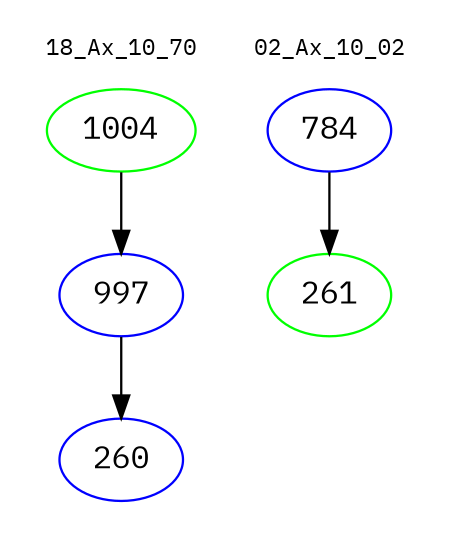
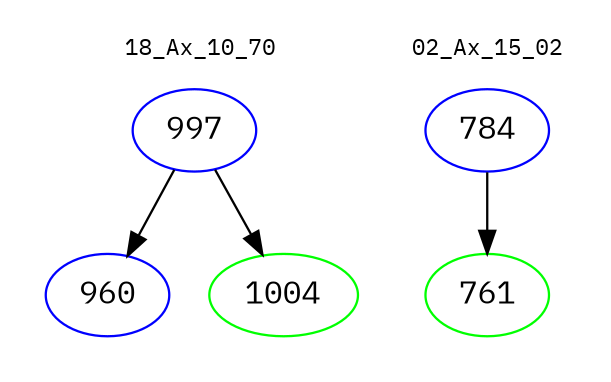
cluster "02_Ax_10_02": label "02_Ax_10_02" -> "02_Ax_15_02"
edge "1004" -> "997": reversed
node "261": label "261" -> "761"
node "260": label "260" -> "960"
